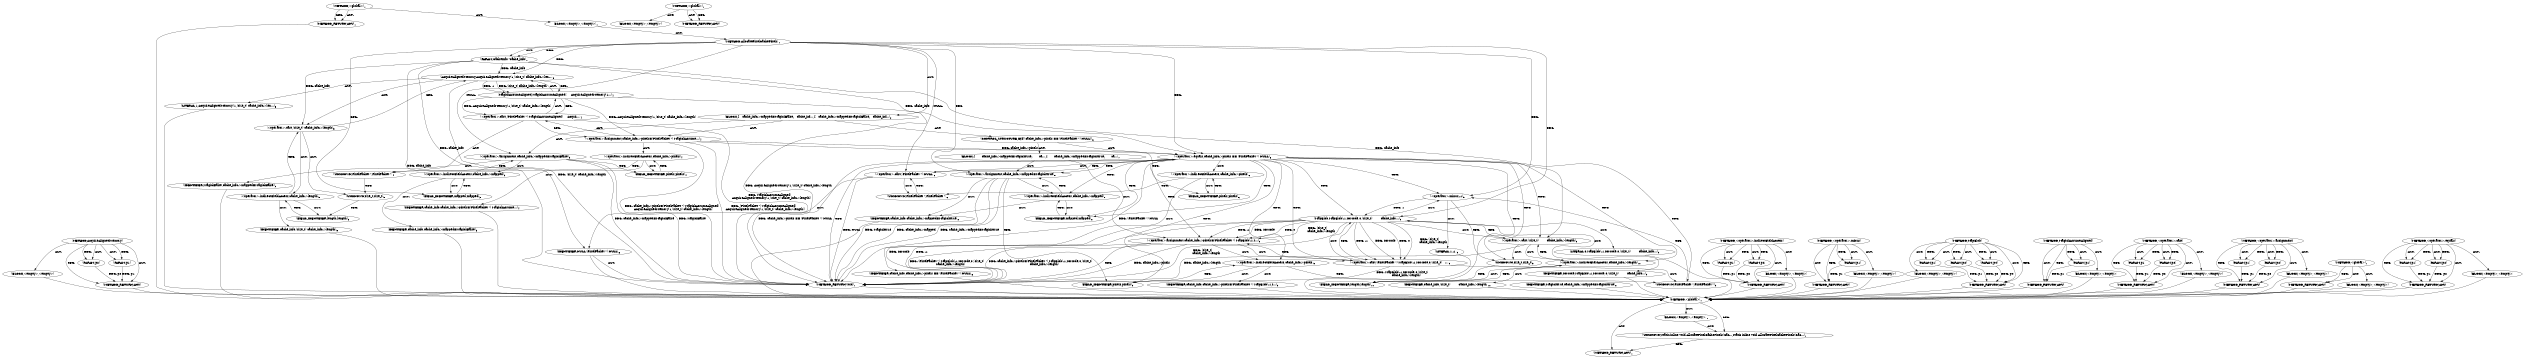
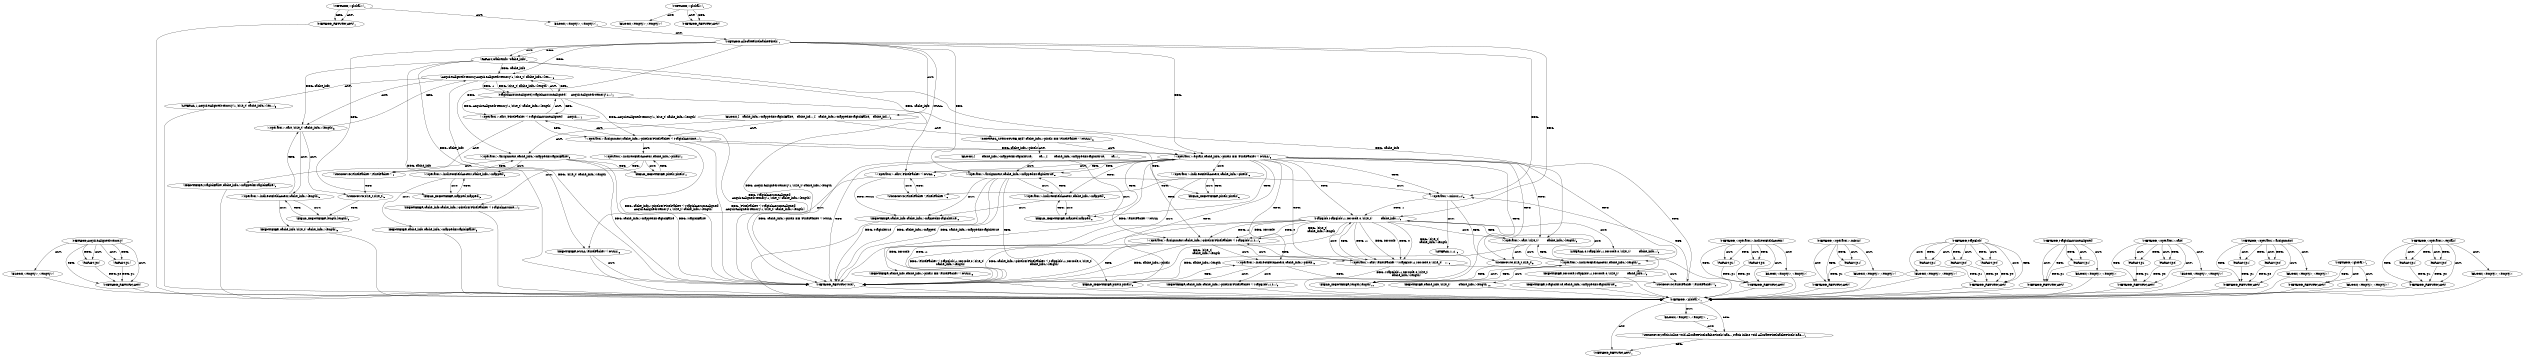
edge "(METHOD,AllocatePixelCachePixels)" -> "(<operator>.assignment,cache_info->mapped=MagickFalse)": label "NULL: " -> "DDG: "
edge "(MapBlob,MapBlob(-1,IOMode,0,(size_t)         cache_info...)" -> "(<operator>.minus,-1)": now "(<operator>.assignment,cache_info->mapped=MagickTrue)" -> "(<operator>.minus,-1)"
edge "(<operator>.cast,(PixelPacket *) NULL)" -> "(METHOD_RETURN,void)": now "(<operator>.cast,(PixelPacket *) NULL)" -> "(IDENTIFIER,cache_info,cache_info->mapped=MagickTrue)"
